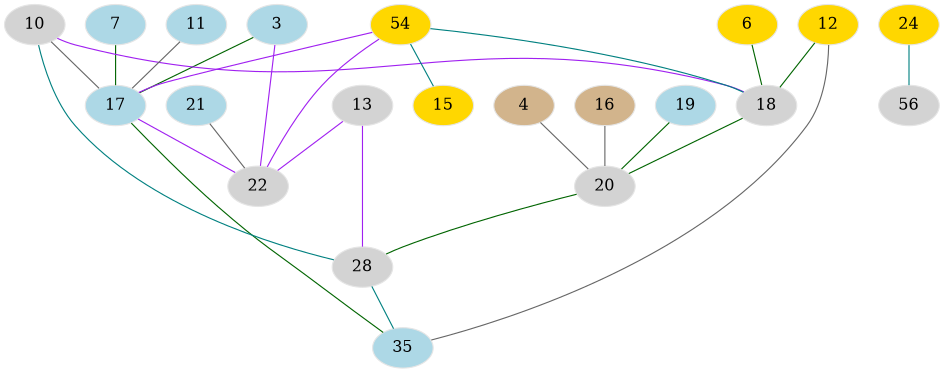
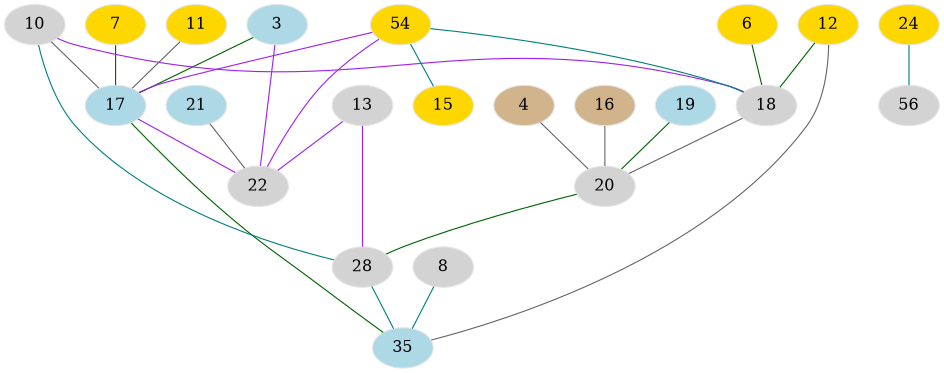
node "7": fillcolor lightblue -> gold
node "11": fillcolor lightblue -> gold
edge "18" -- "20": color darkgreen -> gray40
node "8": added
